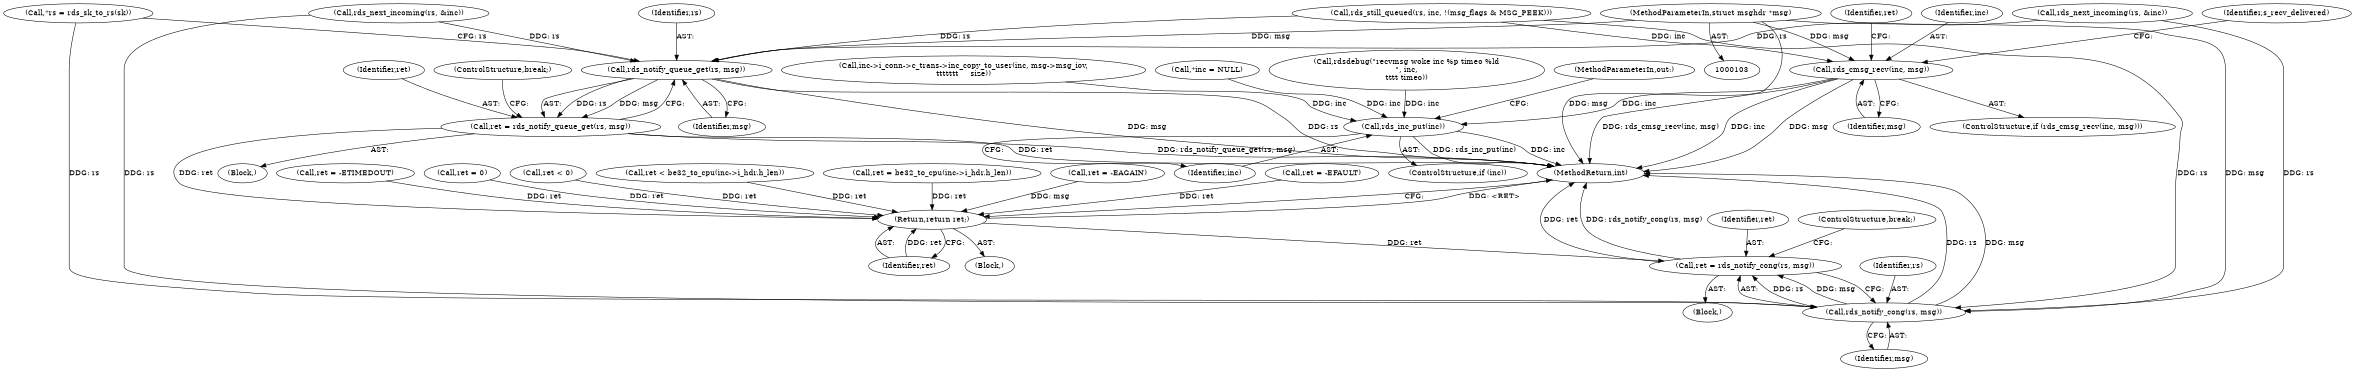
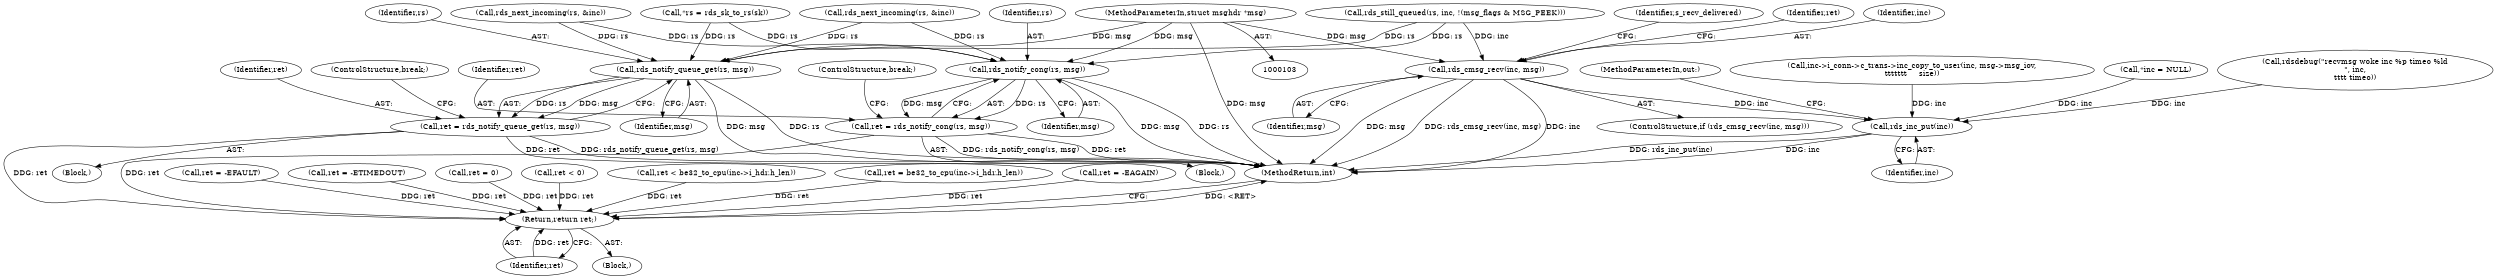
edge "(Call,*rs = rds_sk_to_rs(sk))" -> "(Call,rds_notify_queue_get(rs, msg))": label "CFG: rs" -> "DDG: rs"
node "(ControlStructure,if (inc))": removed
edge "(Call,ret = -EAGAIN)" -> "(Return,return ret;)": label "DDG: msg" -> "DDG: ret"
edge "(Return,return ret;)" -> "(Call,ret = rds_notify_cong(rs, msg))": reversed
